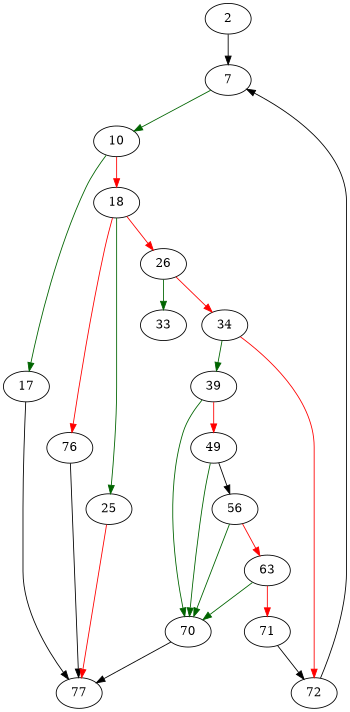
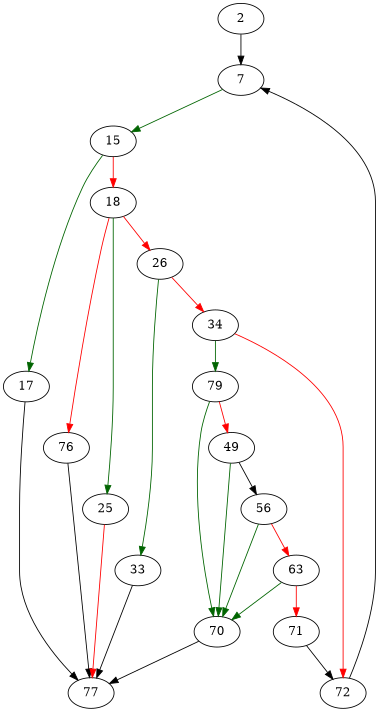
node "10": label "10" -> "15"
node "39": label "39" -> "79"
edge "33" -> "77": added
